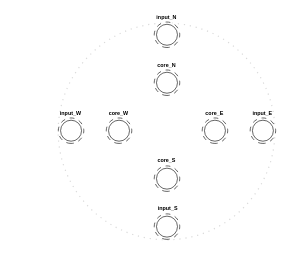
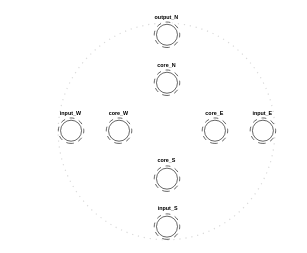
node "input_N": label "input_N" -> "output_N"
